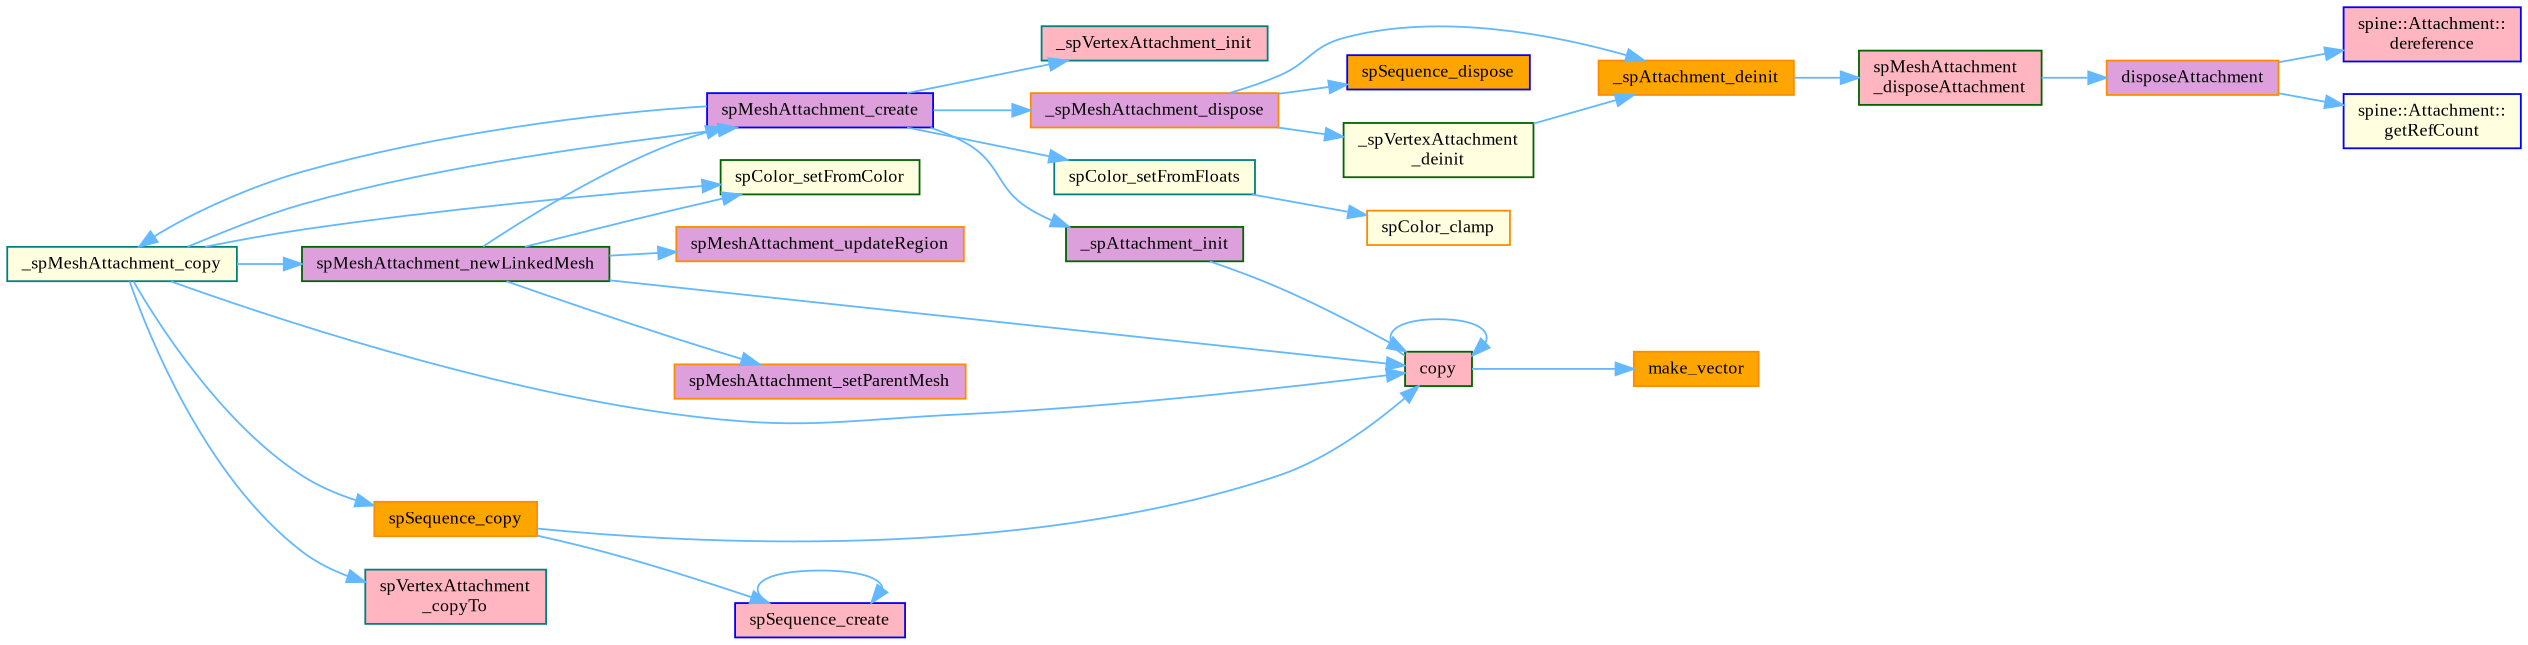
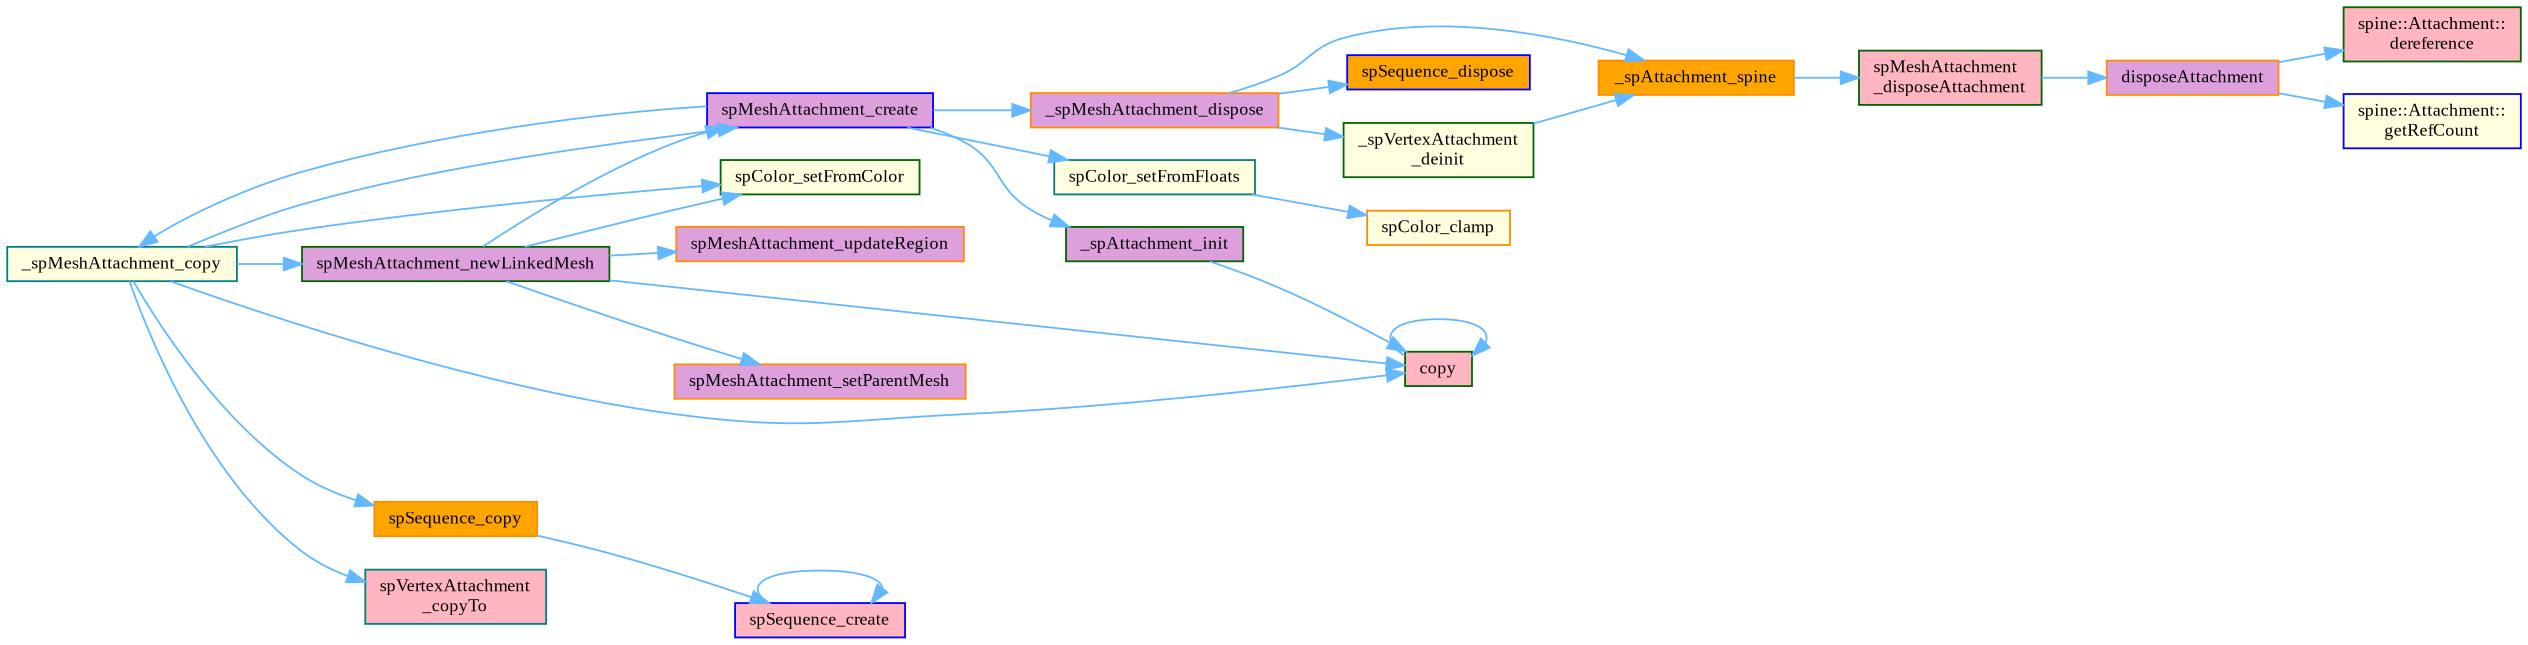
node "spine::Attachment:: dereference": color blue -> darkgreen
node "_spVertexAttachment_init": removed
node "_spAttachment_deinit": label "_spAttachment_deinit" -> "_spAttachment_spine"
node "make_vector": removed
edge "spSequence_copy" -> "copy": removed
